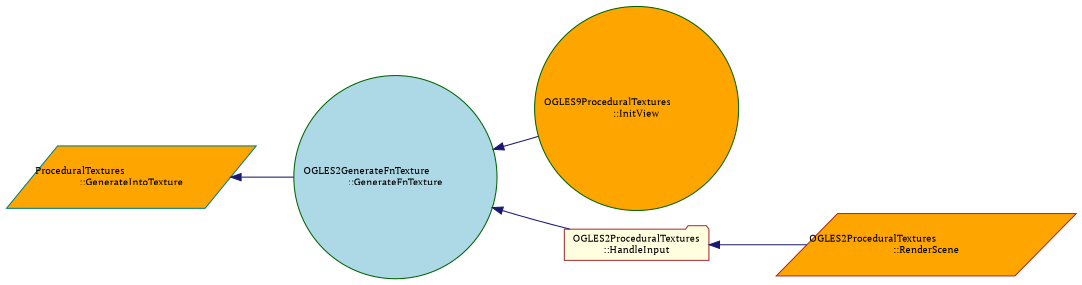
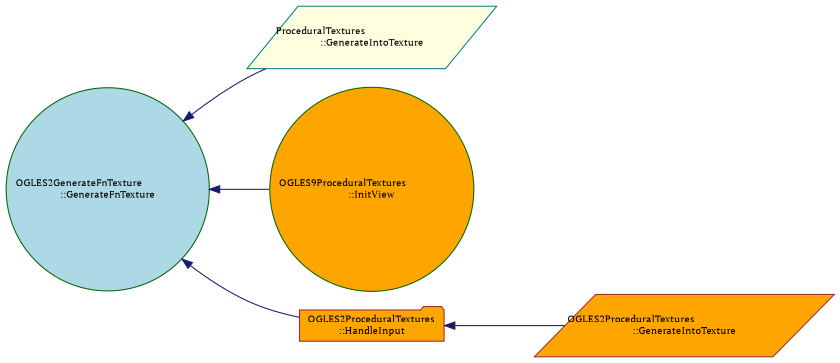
node "ProceduralTextures ::GenerateIntoTexture": fillcolor orange -> lightyellow
edge "OGLES2GenerateFnTexture ::GenerateFnTexture" -> "ProceduralTextures ::GenerateIntoTexture": reversed
node "OGLES2ProceduralTextures ::HandleInput": fillcolor lightyellow -> orange
node "OGLES2ProceduralTextures ::RenderScene": label "OGLES2ProceduralTextures ::RenderScene" -> "OGLES2ProceduralTextures ::GenerateIntoTexture"
